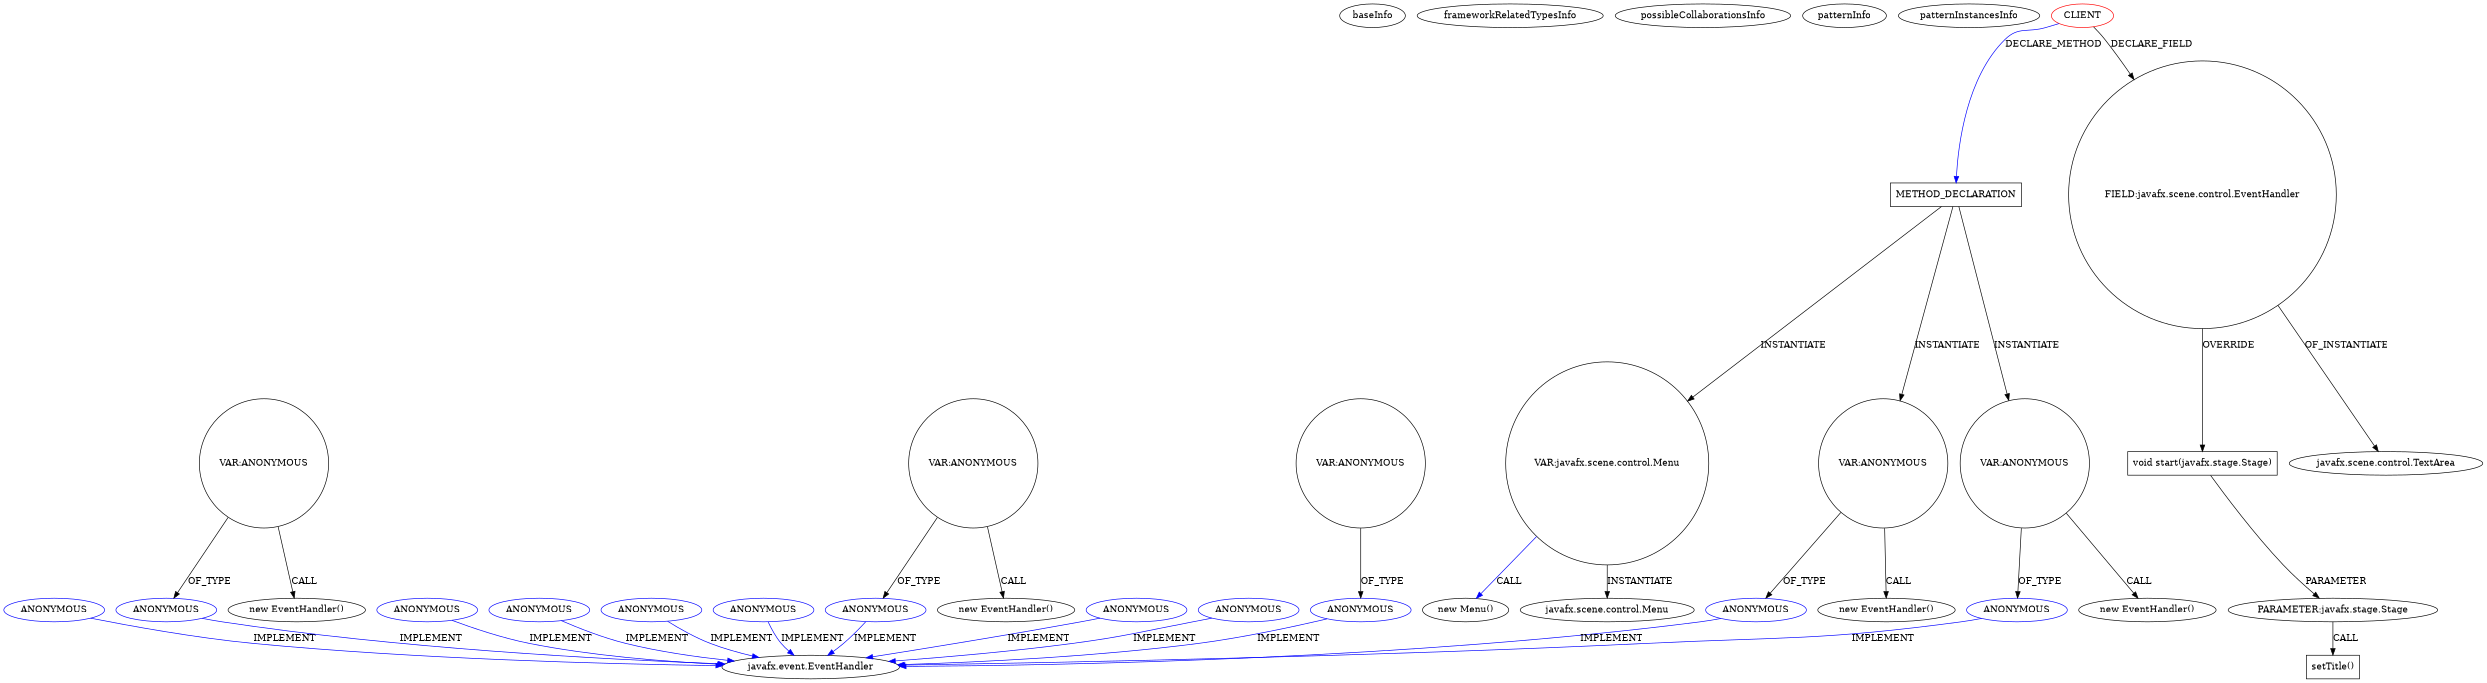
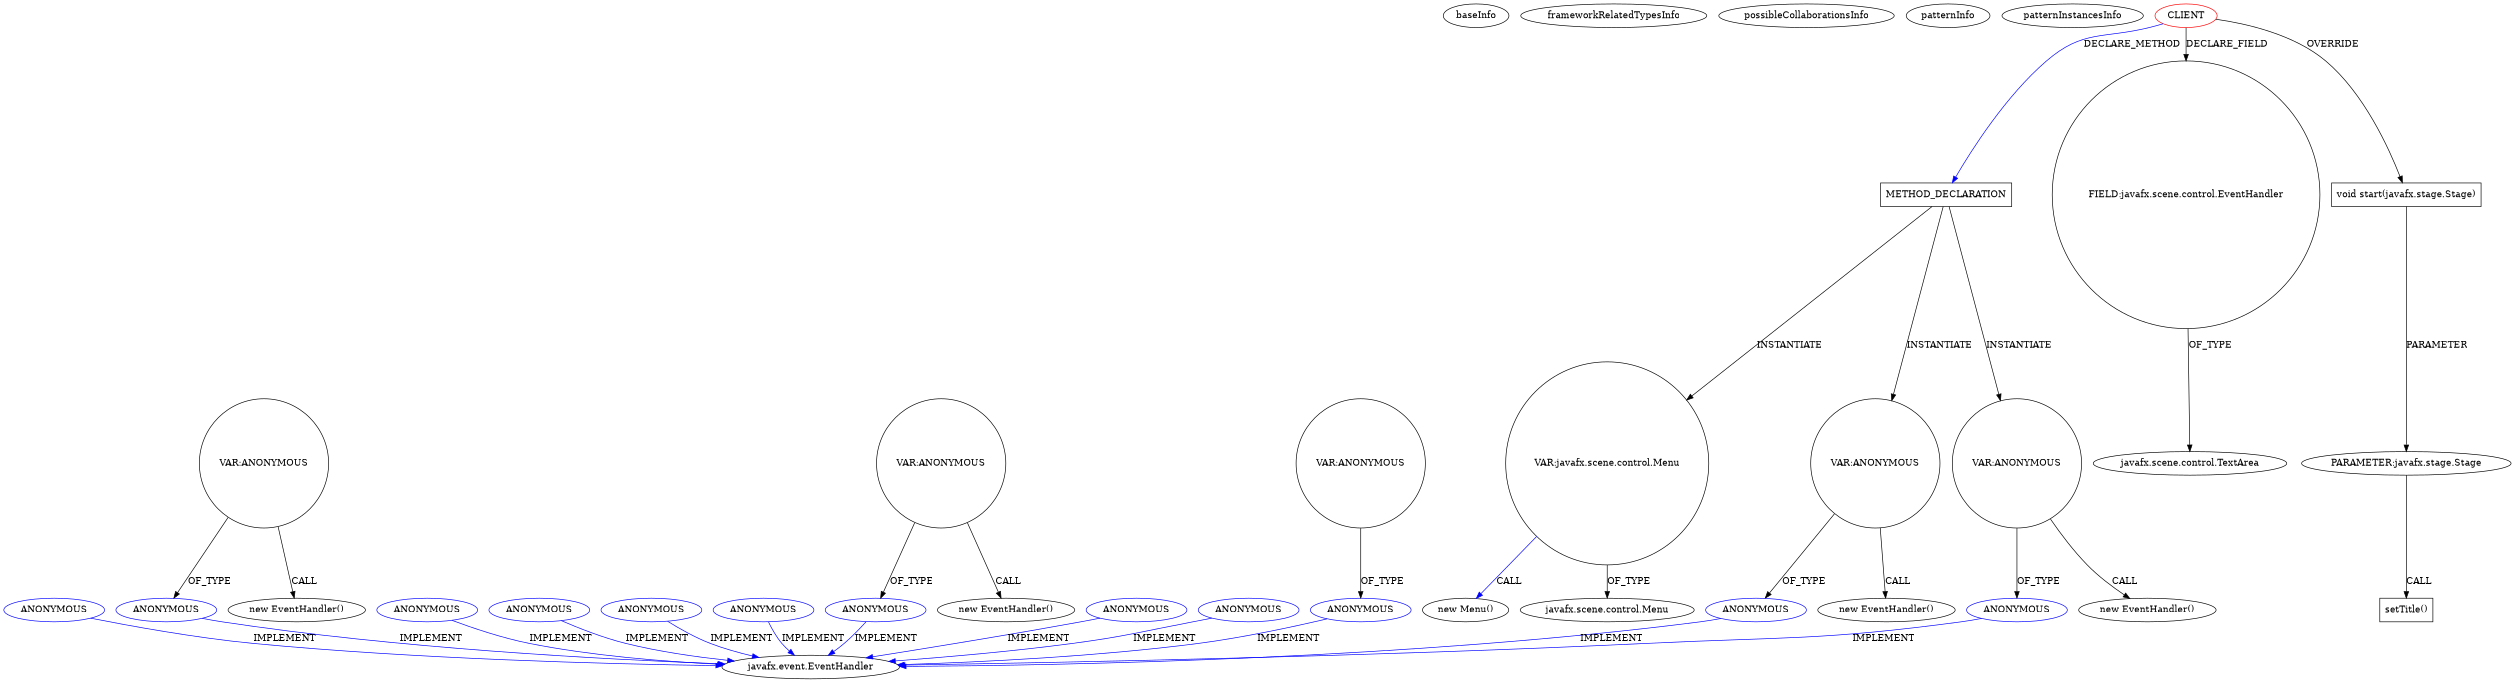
edge "FIELD:javafx.scene.control.EventHandler" -> "javafx.scene.control.TextArea": label "OF_INSTANTIATE" -> "OF_TYPE"
edge "FIELD:javafx.scene.control.EventHandler" -> "void start(javafx.stage.Stage)": now "CLIENT" -> "void start(javafx.stage.Stage)"
edge "VAR:javafx.scene.control.Menu" -> "javafx.scene.control.Menu": label "INSTANTIATE" -> "OF_TYPE"
